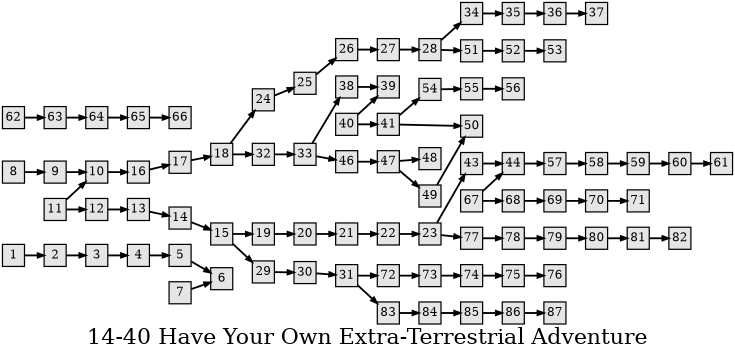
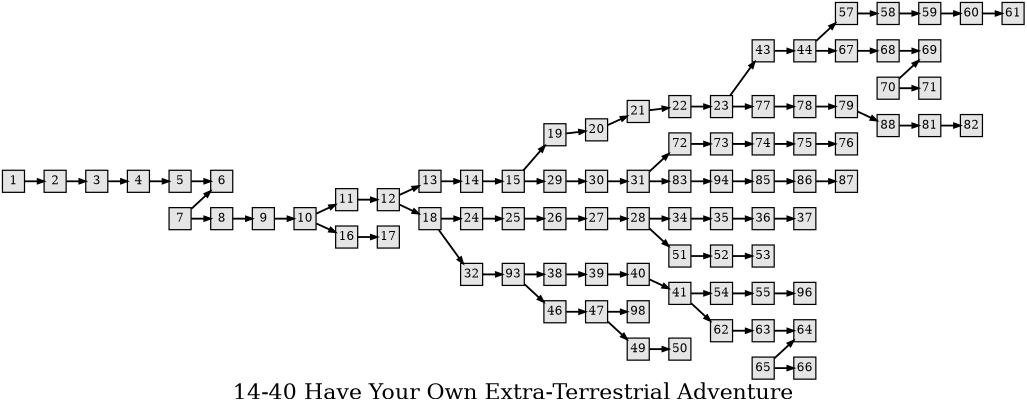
node "56": label "56" -> "96"
edge "40" -> "39": reversed
edge "64" -> "65": reversed
edge "41" -> "50": now "41" -> "62"
node "33": label "33" -> "93"
edge "17" -> "18": now "12" -> "18"
node "48": label "48" -> "98"
edge "67" -> "44": reversed
edge "11" -> "10": reversed
edge "69" -> "70": reversed
edge "7" -> "8": added
node "80": label "80" -> "88"
node "84": label "84" -> "94"
